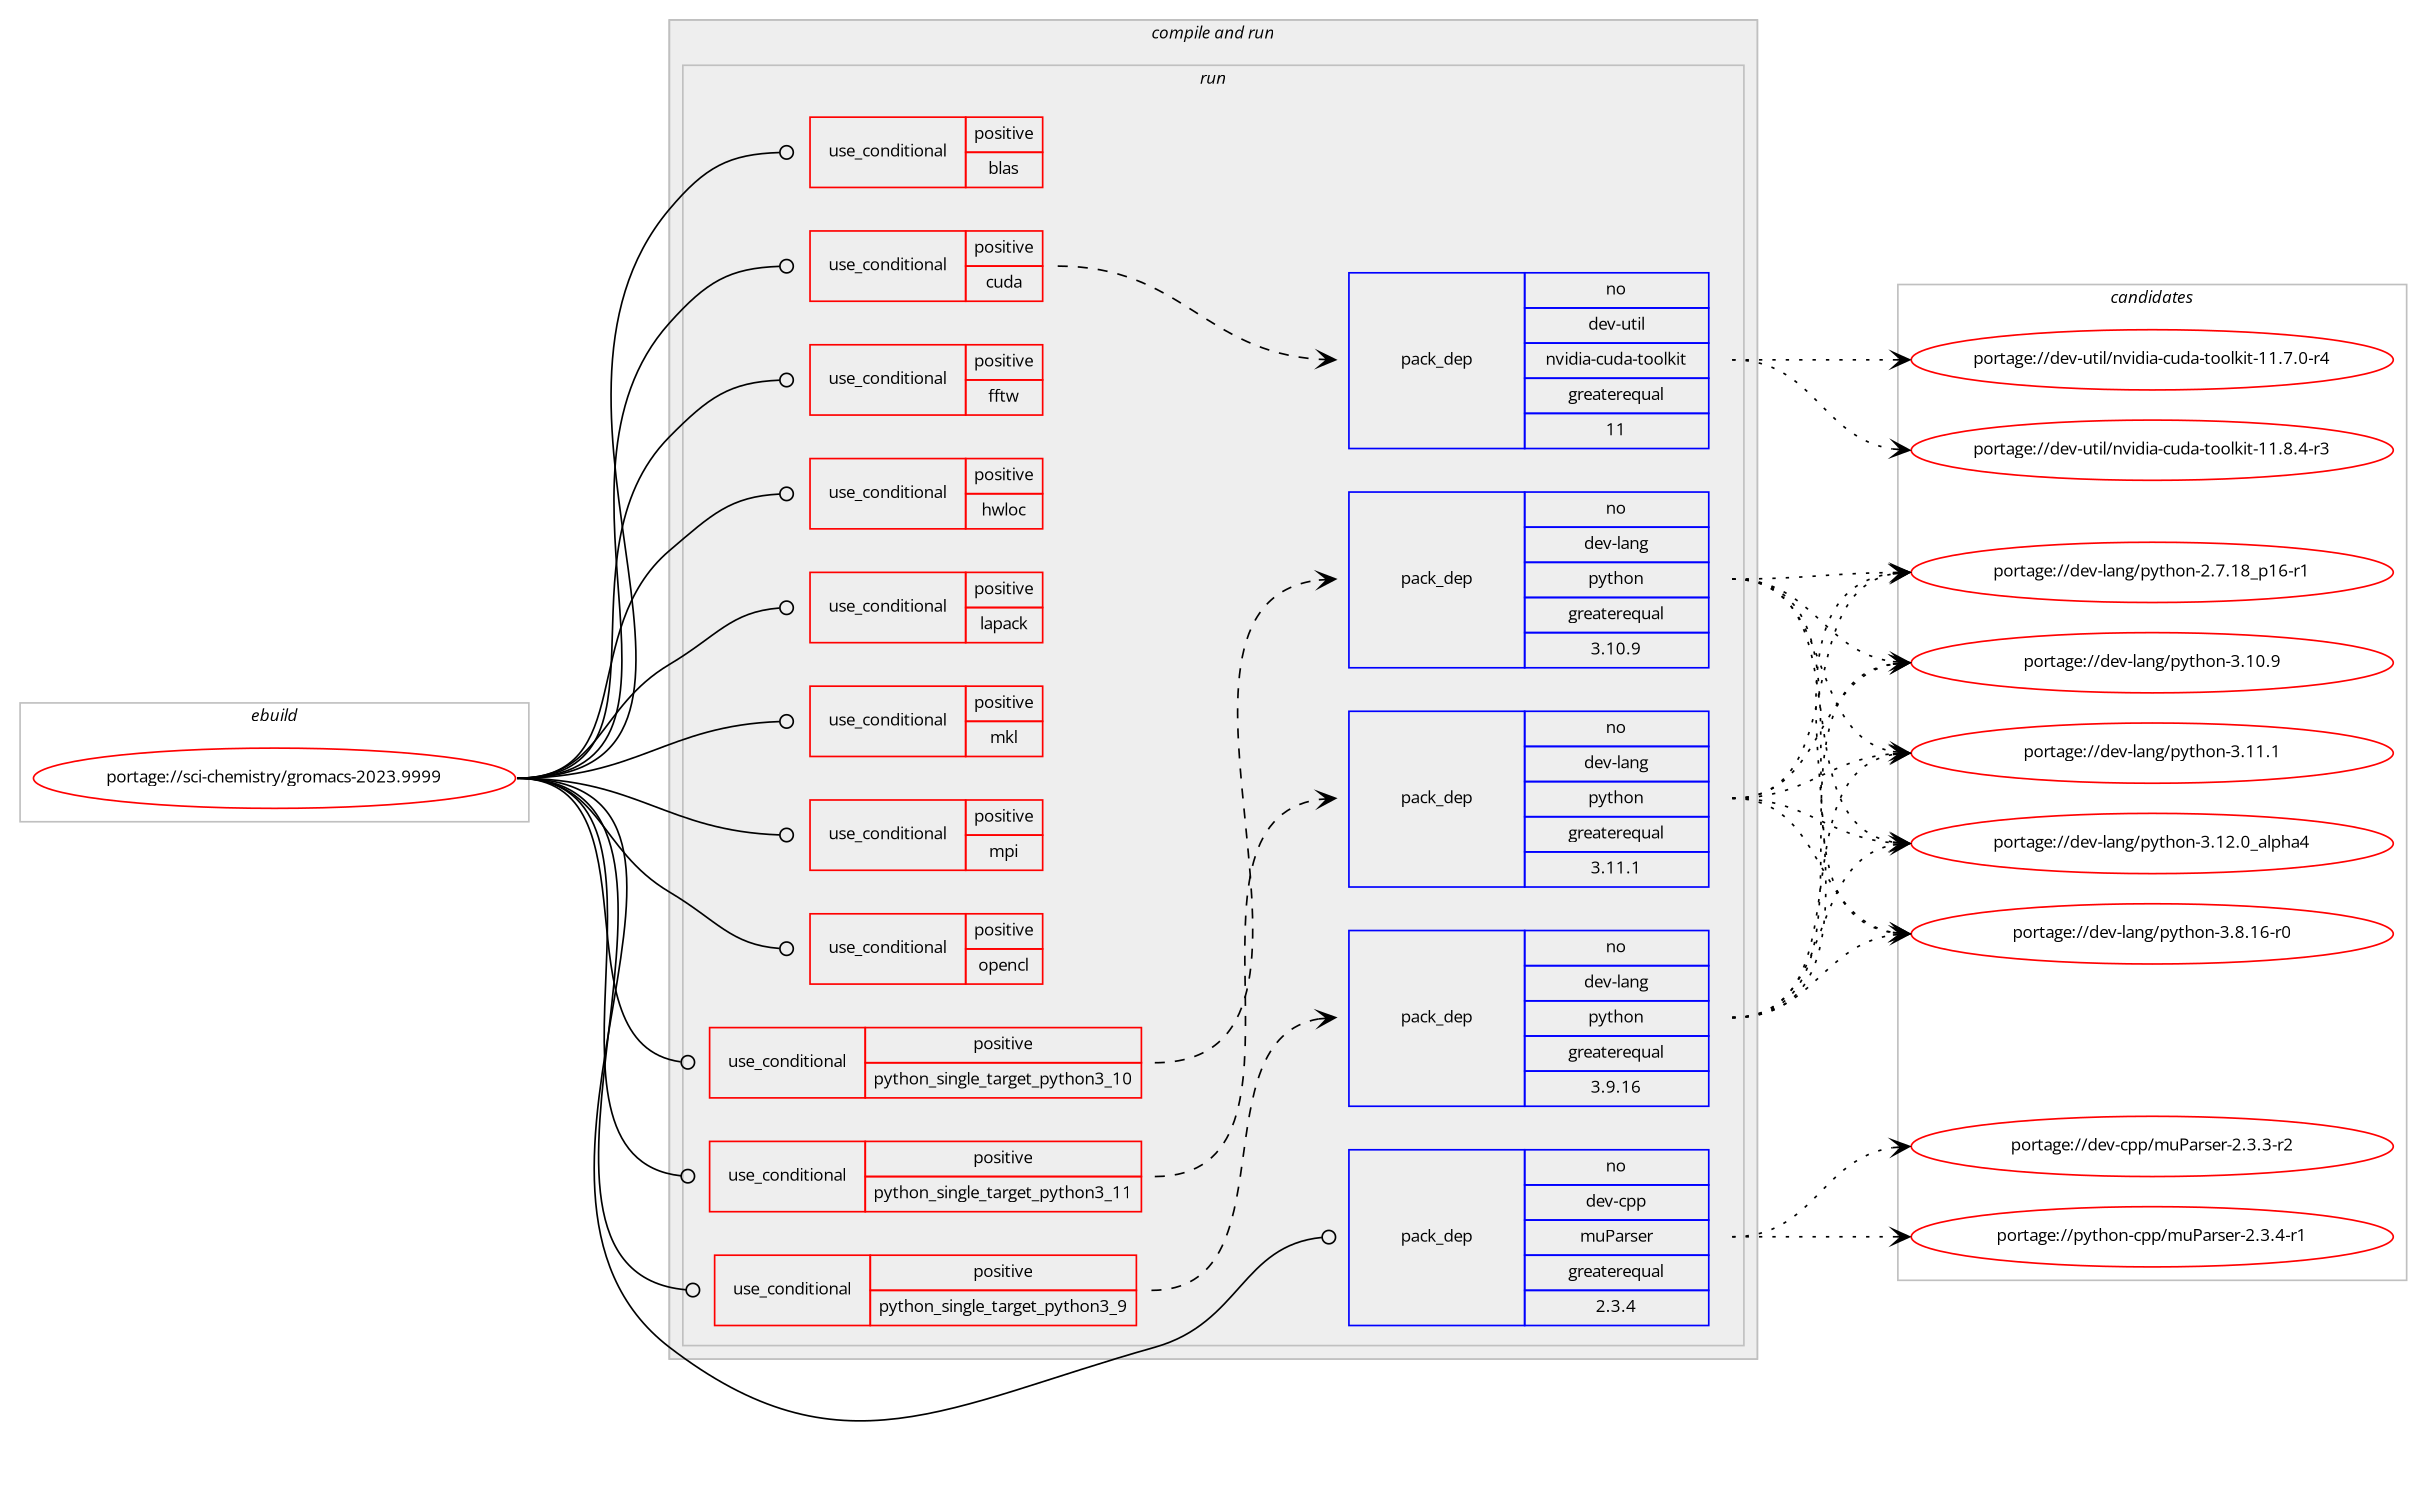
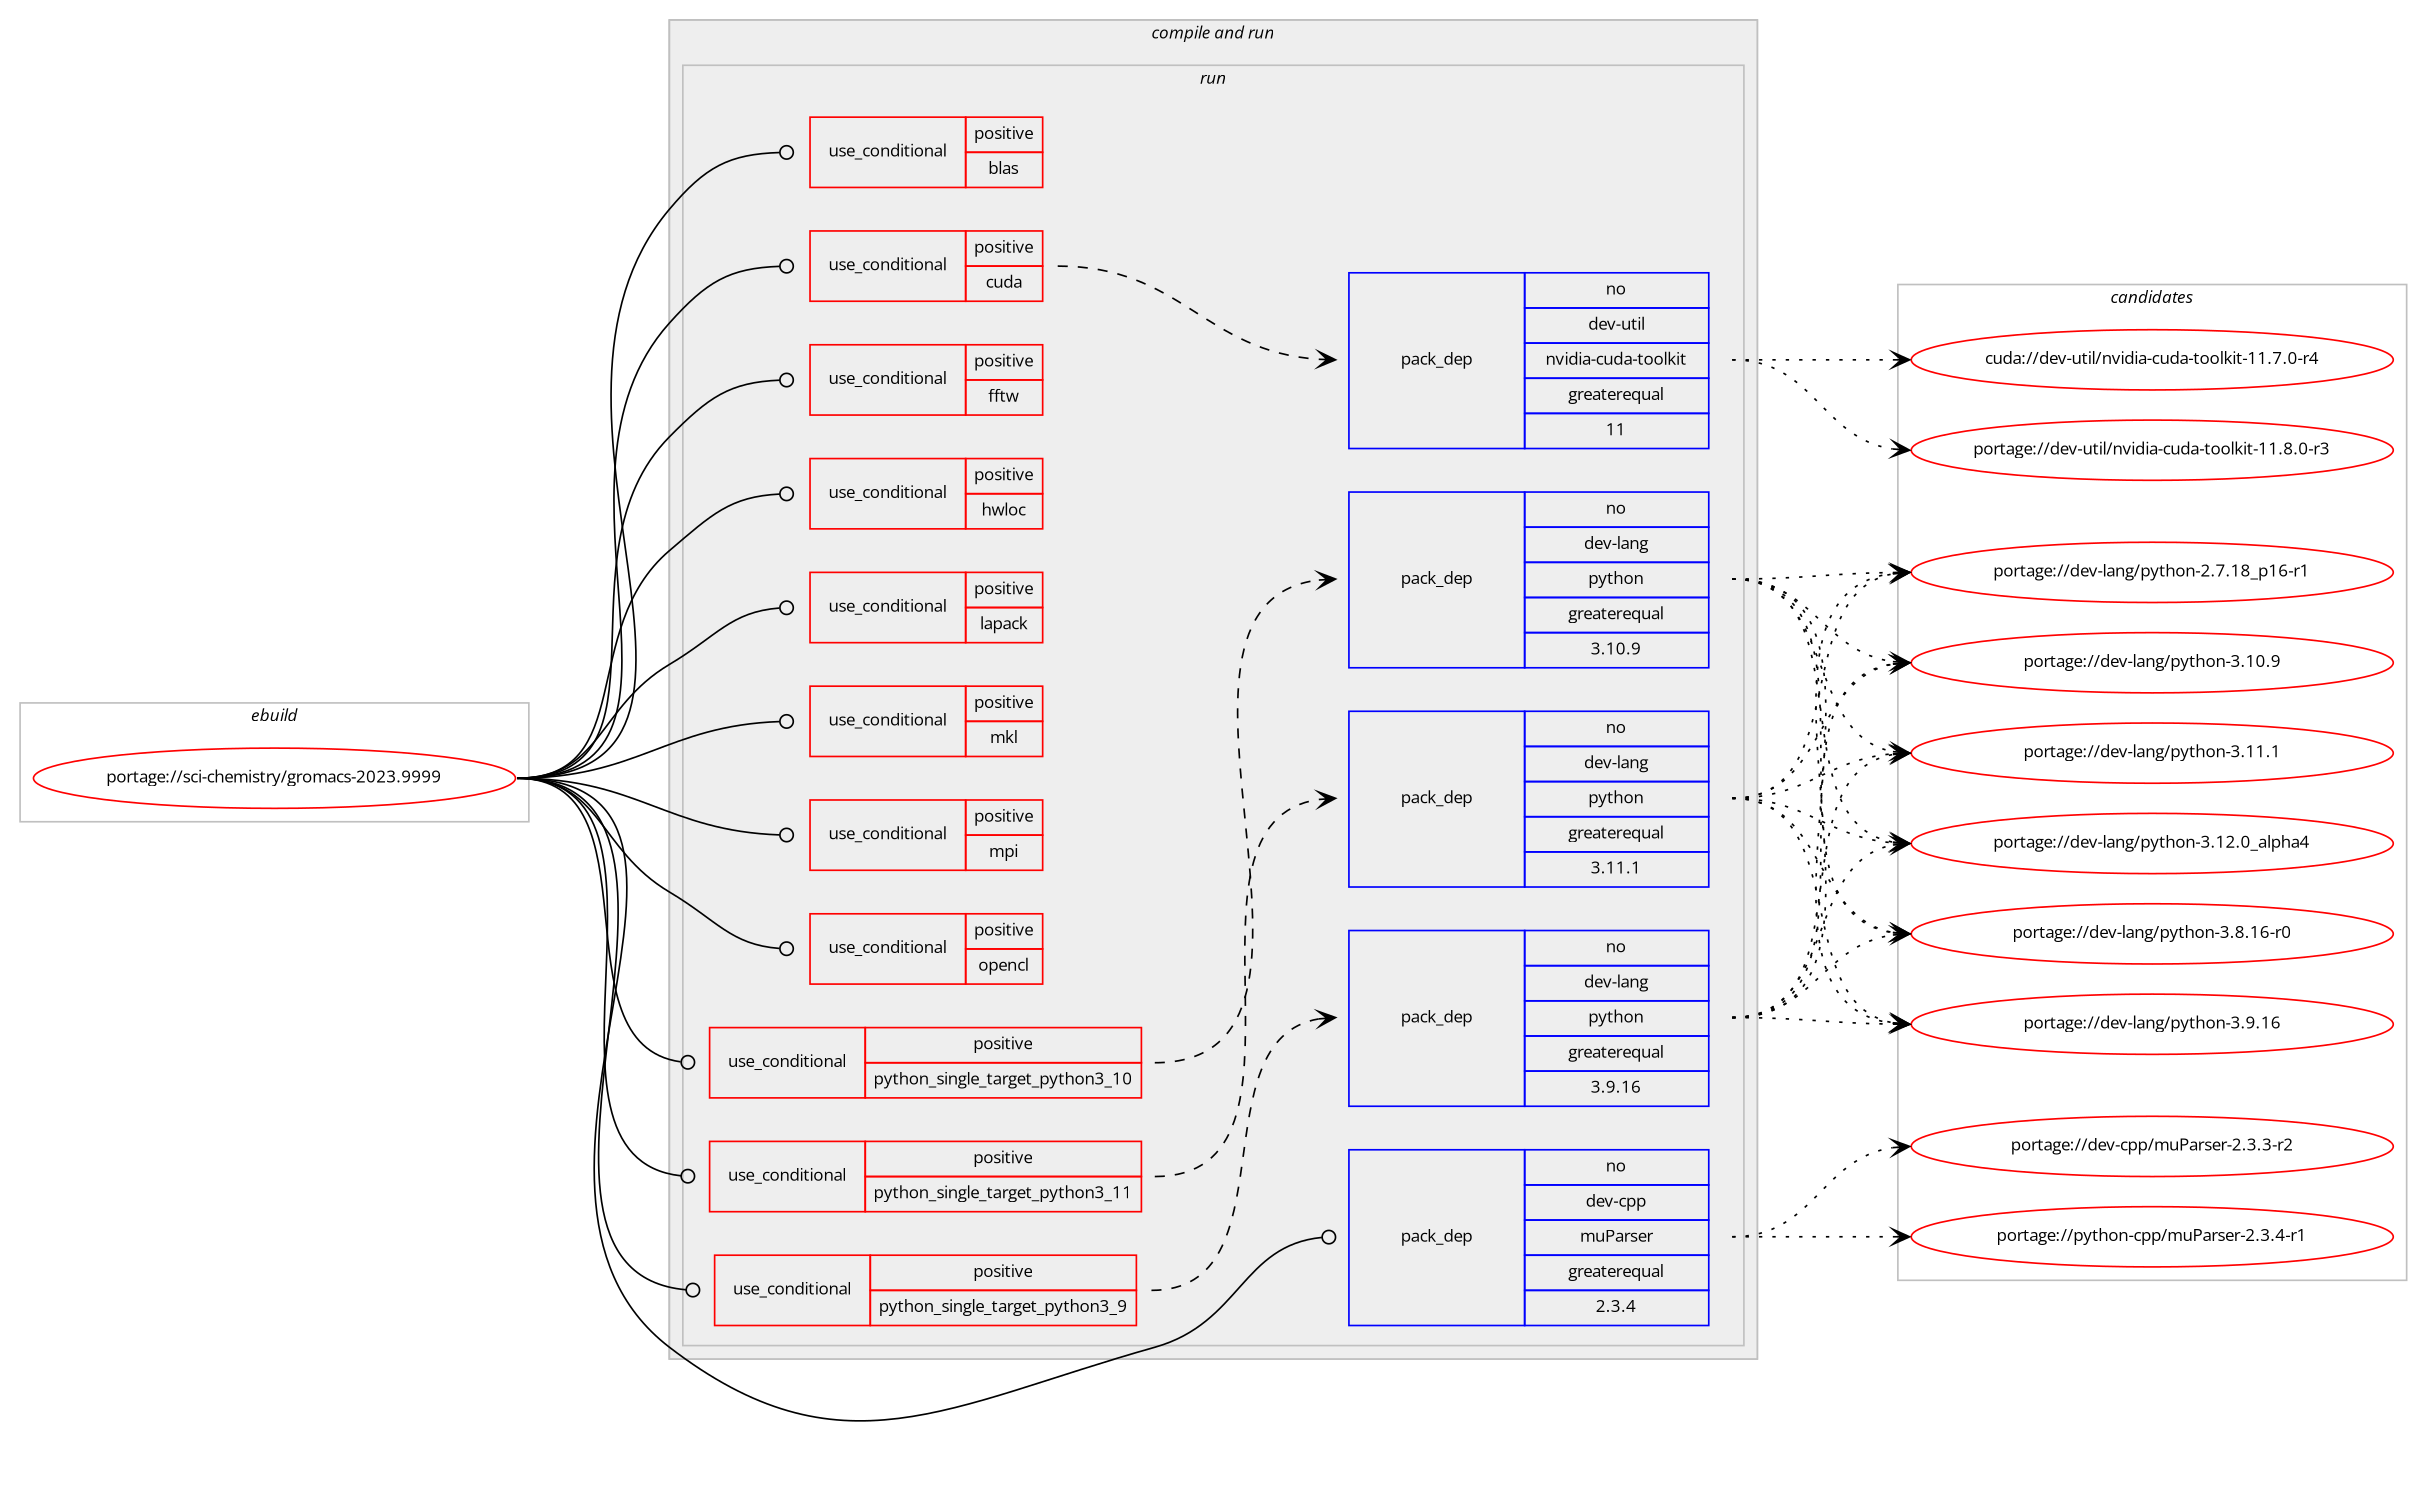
node "portage://dev-util/nvidia-cuda-toolkit-11.7.0-r4": label "portage://dev-util/nvidia-cuda-toolkit-11.7.0-r4" -> "cuda://dev-util/nvidia-cuda-toolkit-11.7.0-r4"
node "portage://dev-util/nvidia-cuda-toolkit-11.8.4-r3": label "portage://dev-util/nvidia-cuda-toolkit-11.8.4-r3" -> "portage://dev-util/nvidia-cuda-toolkit-11.8.0-r3"
node "portage://dev-lang/python-3.9.16": added
